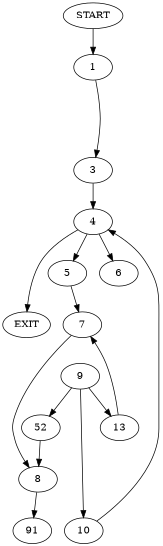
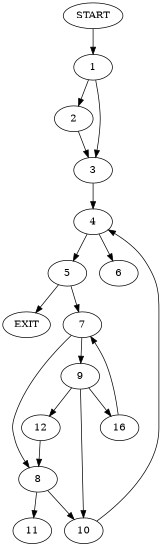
node "2": added
edge "4" -> "EXIT": now "5" -> "EXIT"
edge "7" -> "9": added
node "52": label "52" -> "12"
node "13": label "13" -> "16"
edge "8" -> "10": added
node "91": label "91" -> "11"
